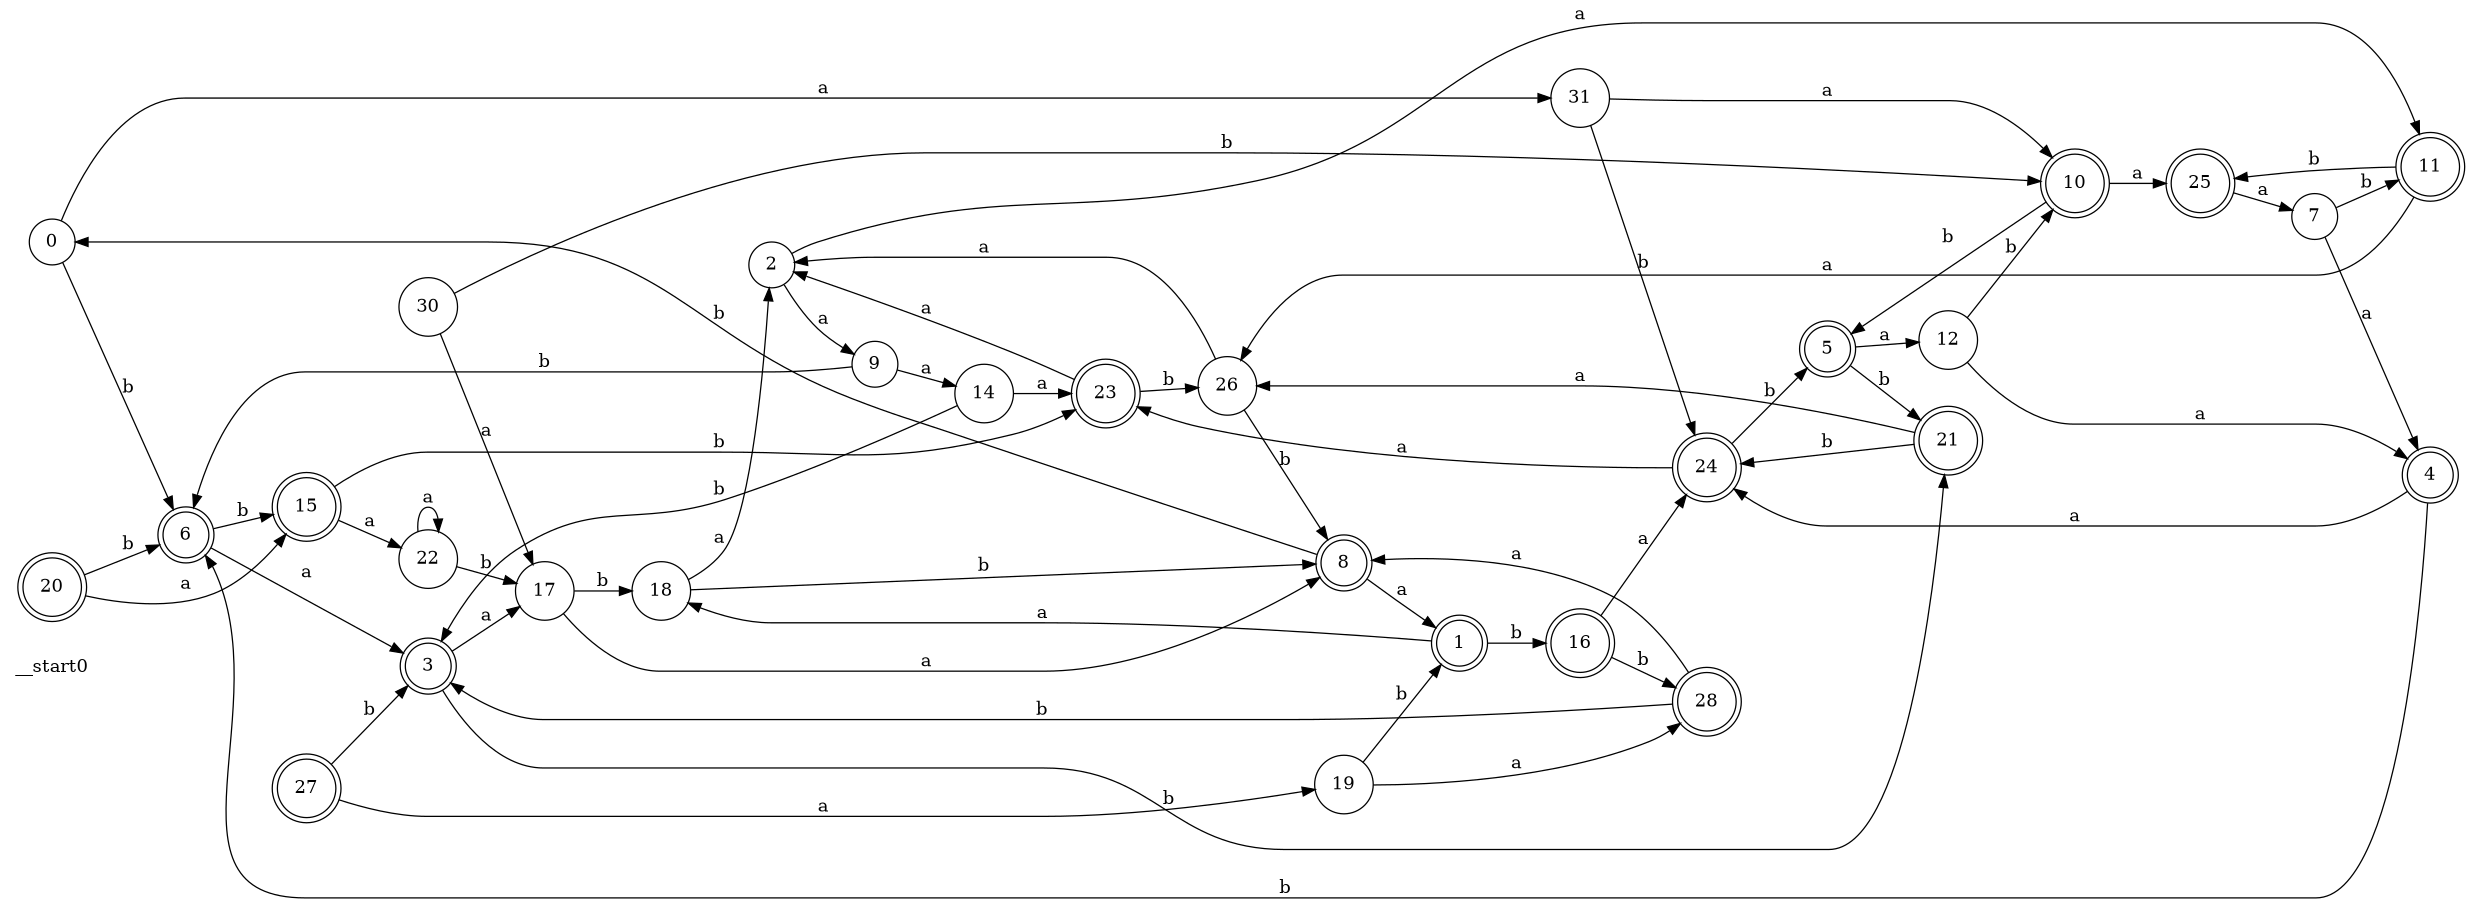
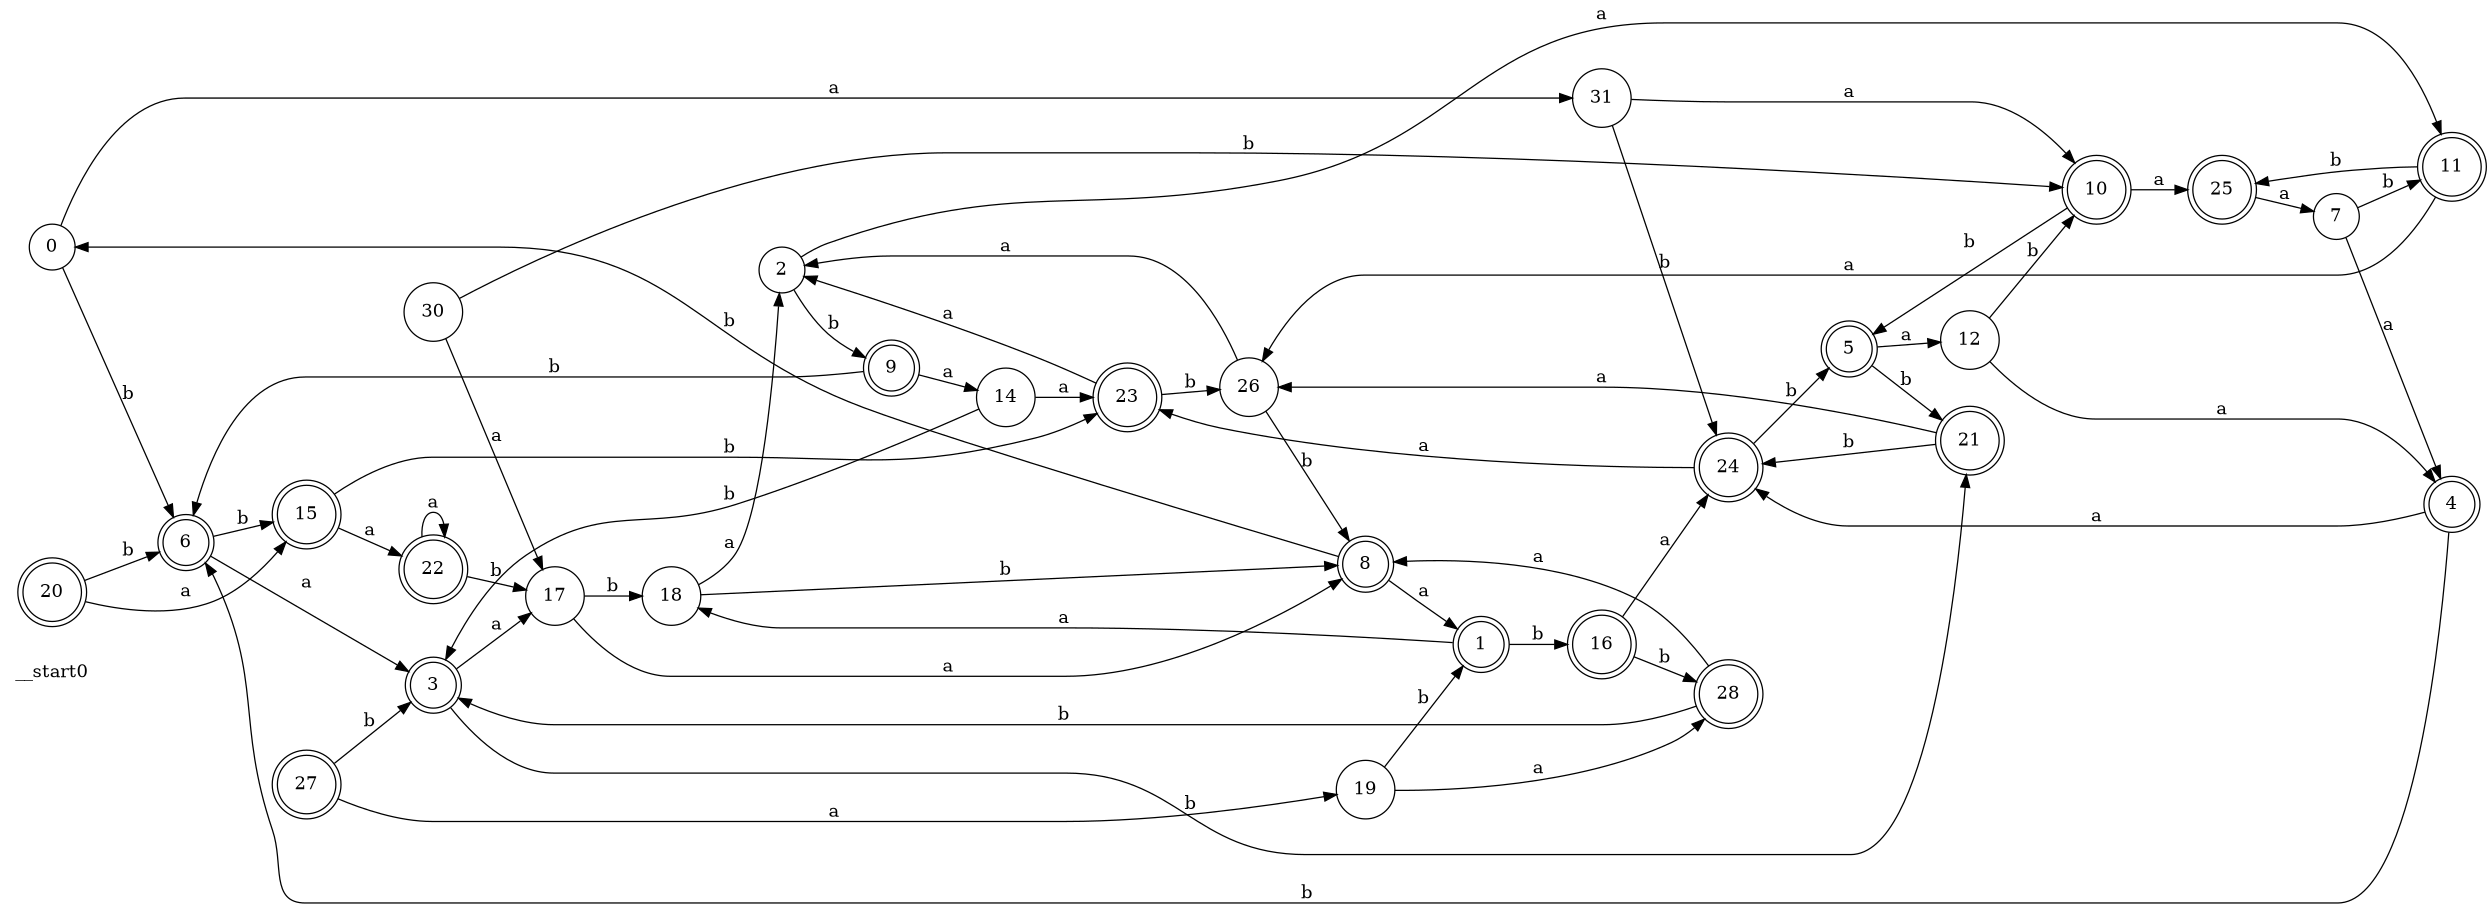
edge "2" -> "9": label "a" -> "b"
node "9": shape circle -> doublecircle
node "22": shape circle -> doublecircle
